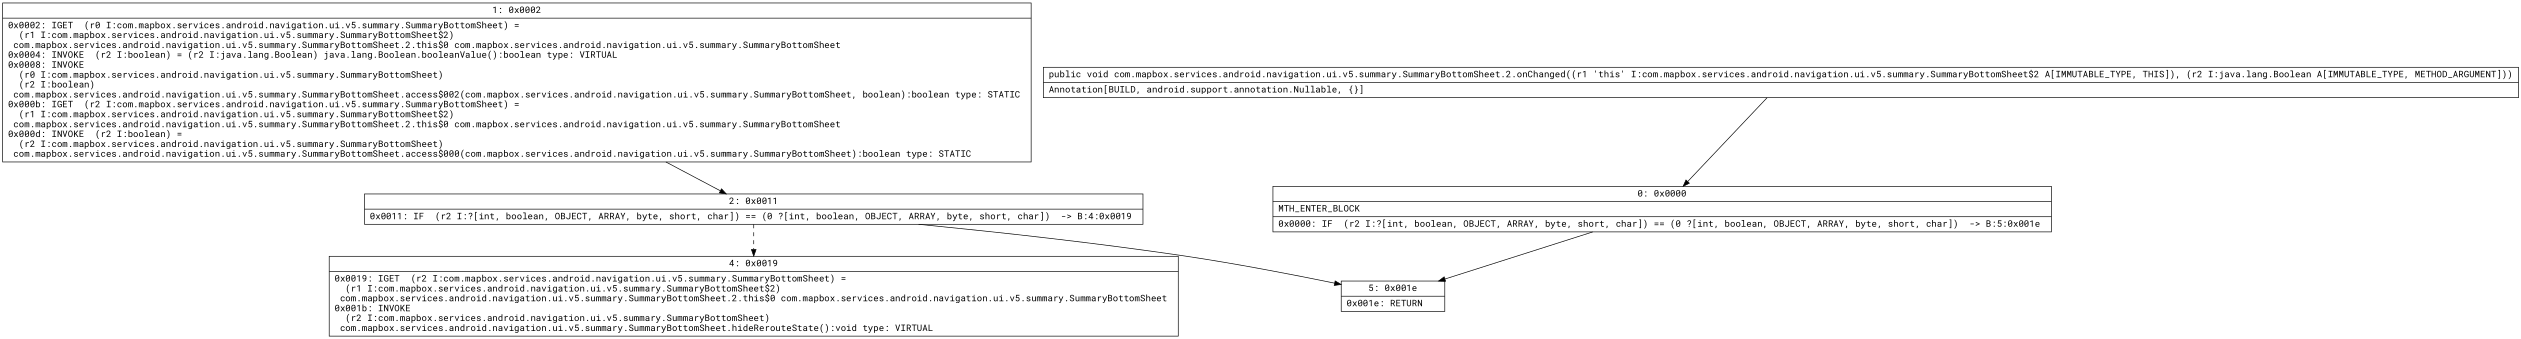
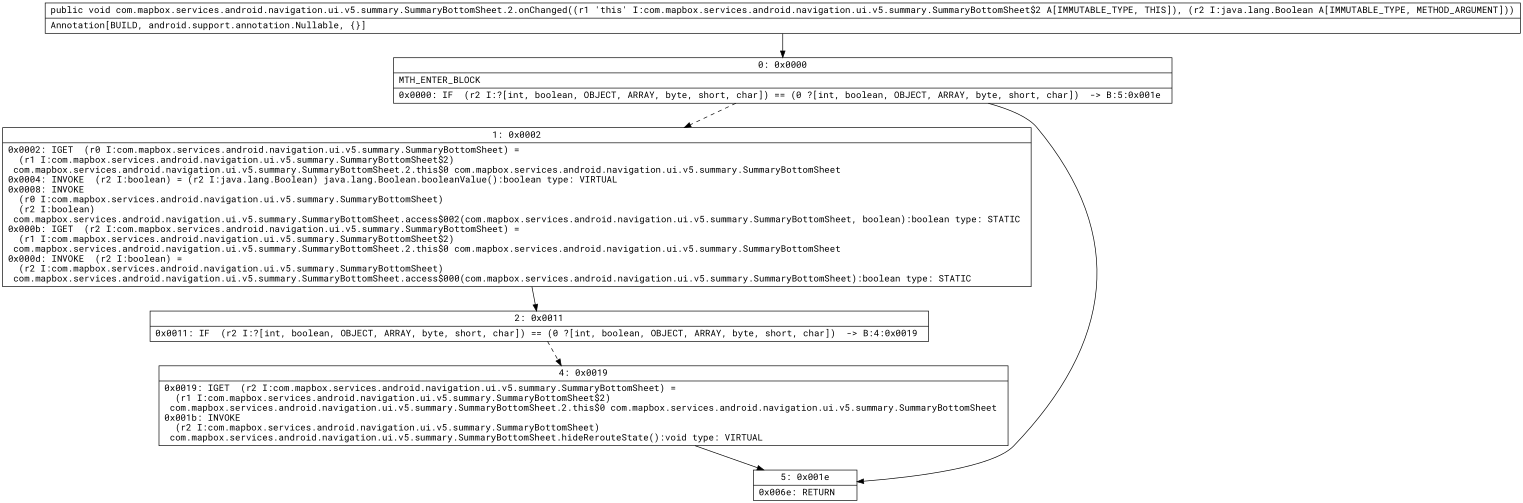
edge "0: 0x0000" -> "1: 0x0002": added
edge "2: 0x0011" -> "5: 0x001e": now "4: 0x0019" -> "5: 0x001e"
node "5: 0x001e": text "0x001e: RETURN" -> "0x006e: RETURN"
